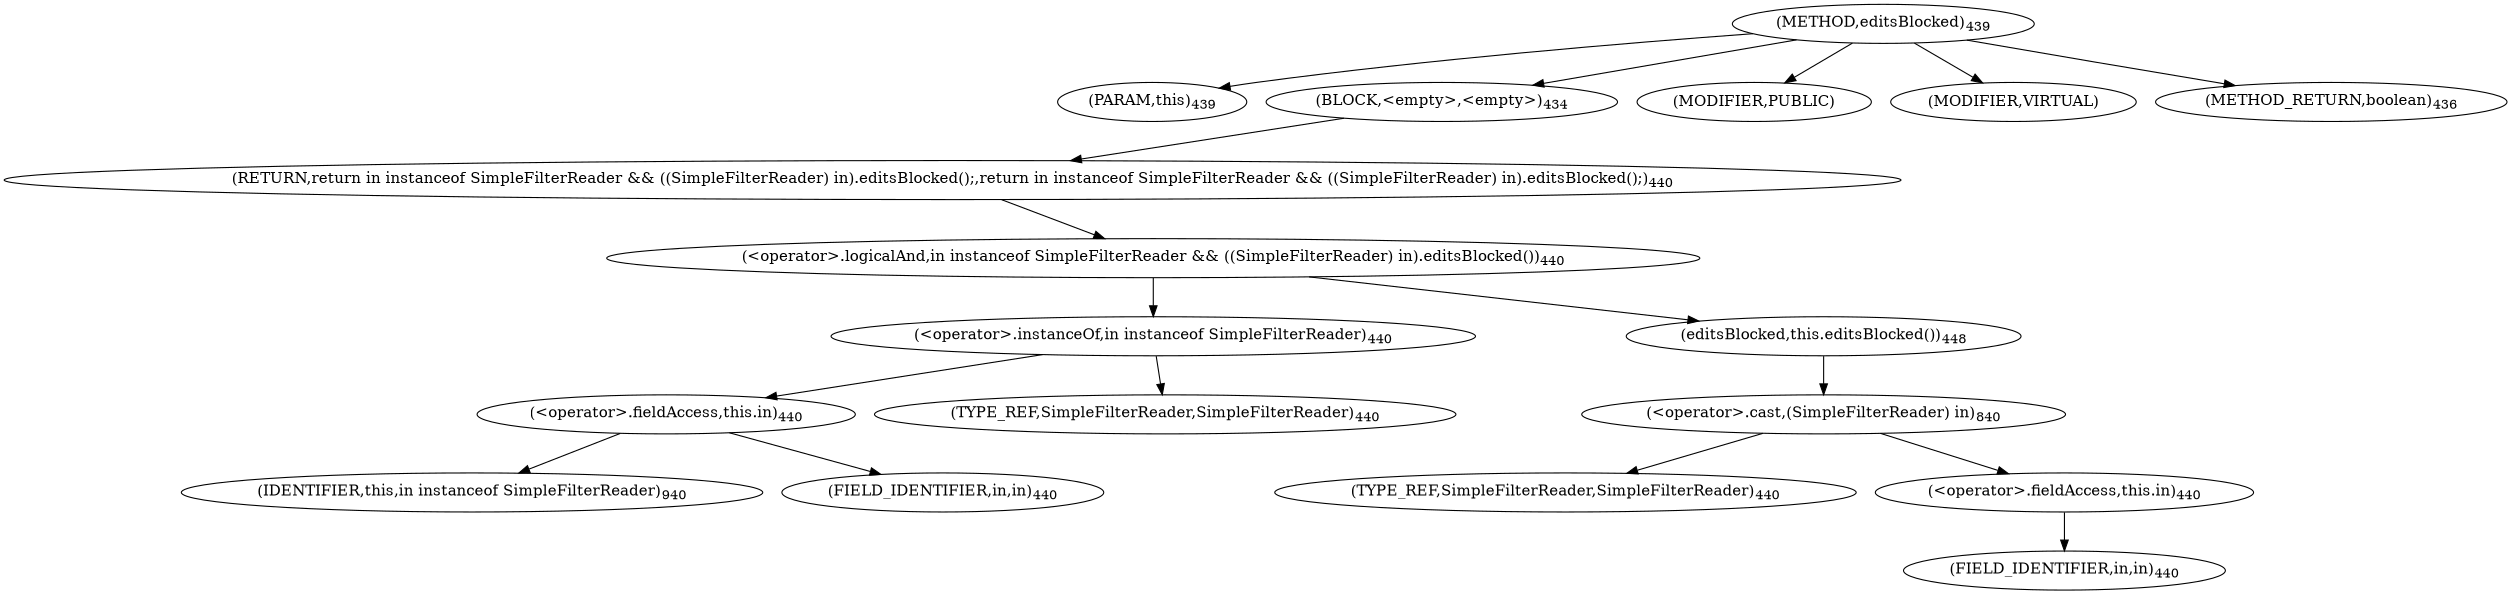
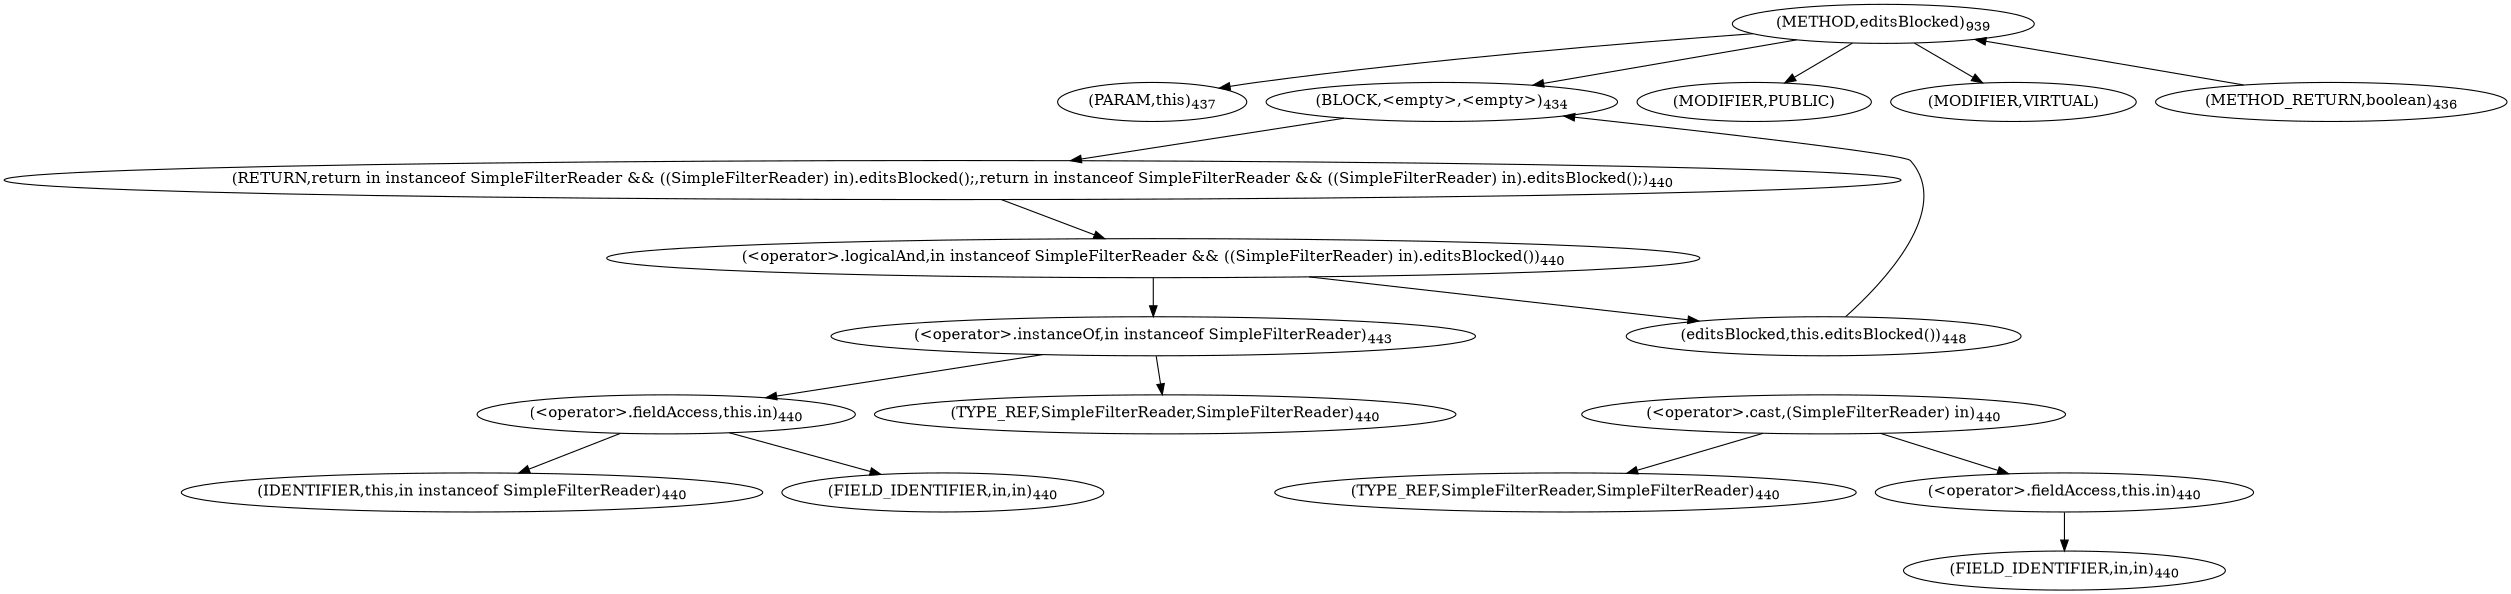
node "(METHOD,editsBlocked)": text "439" -> "939"
edge "(METHOD,editsBlocked)" -> "(METHOD_RETURN,boolean)": reversed
node "(PARAM,this)": text "439" -> "437"
node "(<operator>.instanceOf,in instanceof SimpleFilterReader)": text "440" -> "443"
edge "(editsBlocked,this.editsBlocked())" -> "(<operator>.cast,(SimpleFilterReader) in)": now "(editsBlocked,this.editsBlocked())" -> "(BLOCK,<empty>,<empty>)"
node "(<operator>.cast,(SimpleFilterReader) in)": text "840" -> "440"
node "(IDENTIFIER,this,in instanceof SimpleFilterReader)": text "940" -> "440"
